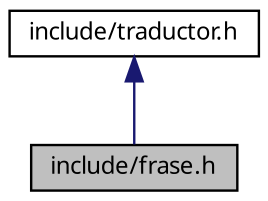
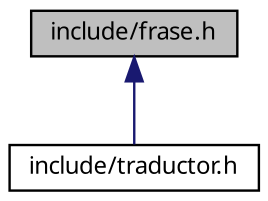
edge "include/frase.h" -> "include/traductor.h": reversed
